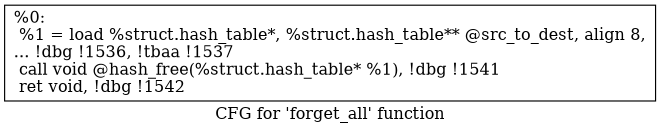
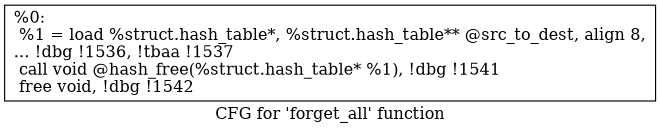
node "%0:": text "ret void, !dbg !1542" -> "free void, !dbg !1542"
